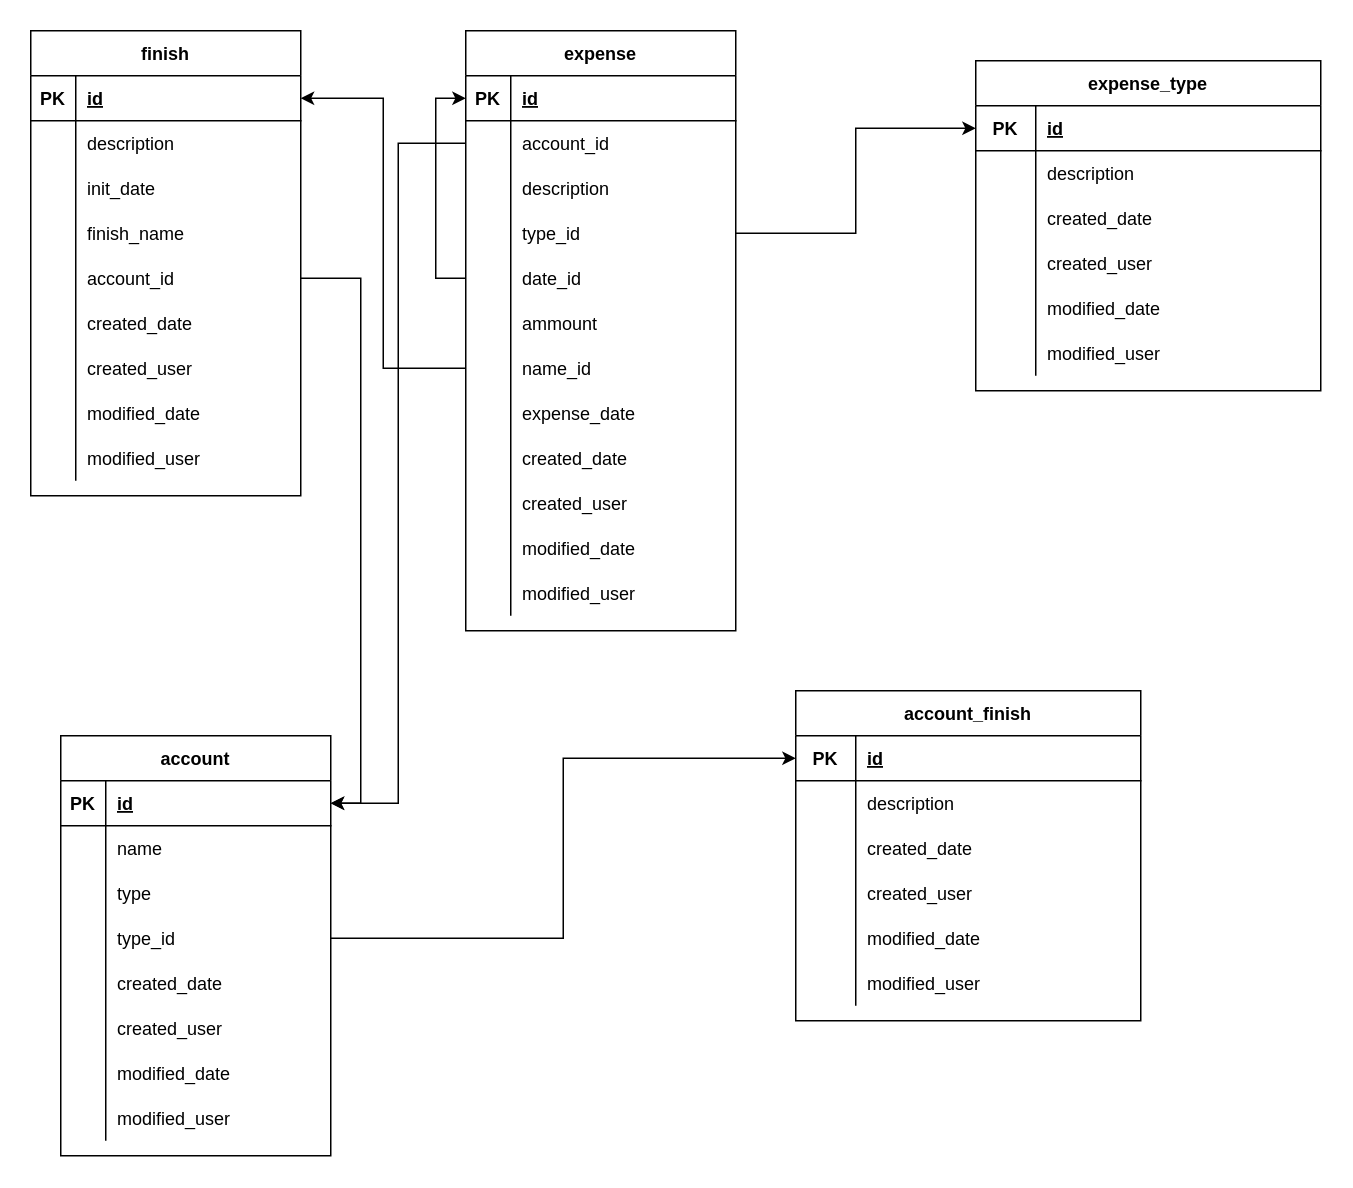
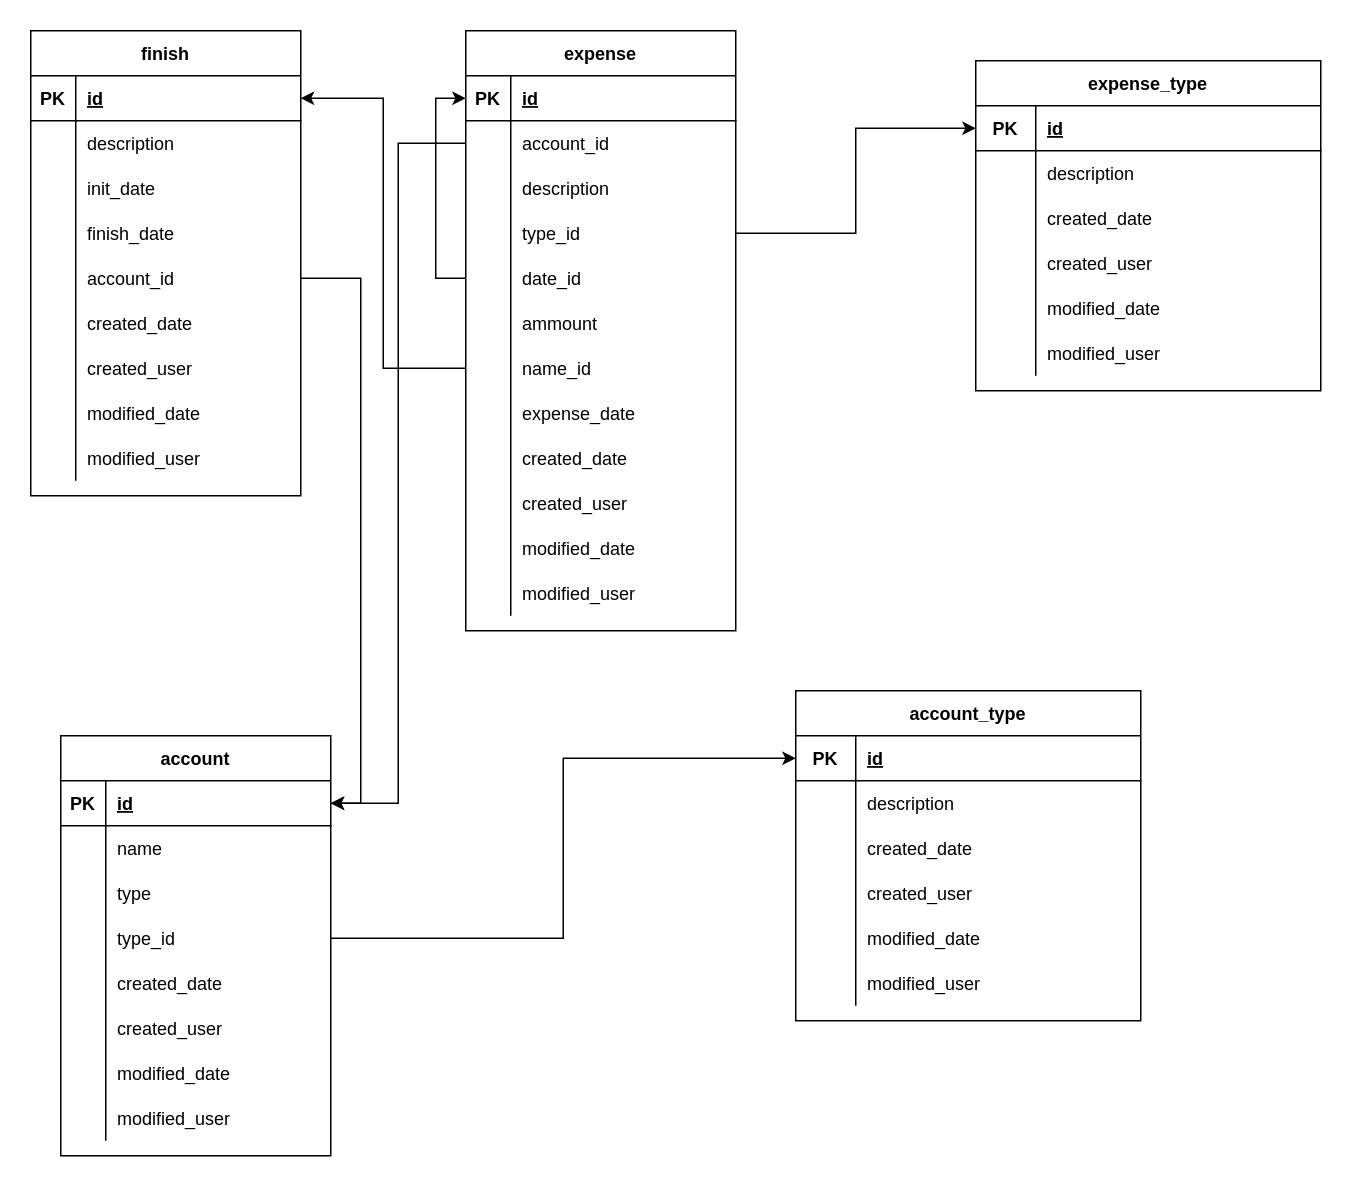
node "finish_name": label "finish_name" -> "finish_date"
node "account_finish": label "account_finish" -> "account_type"
